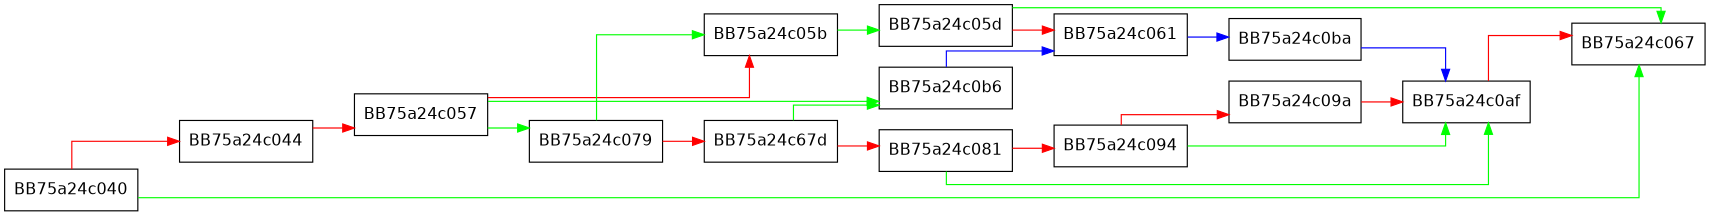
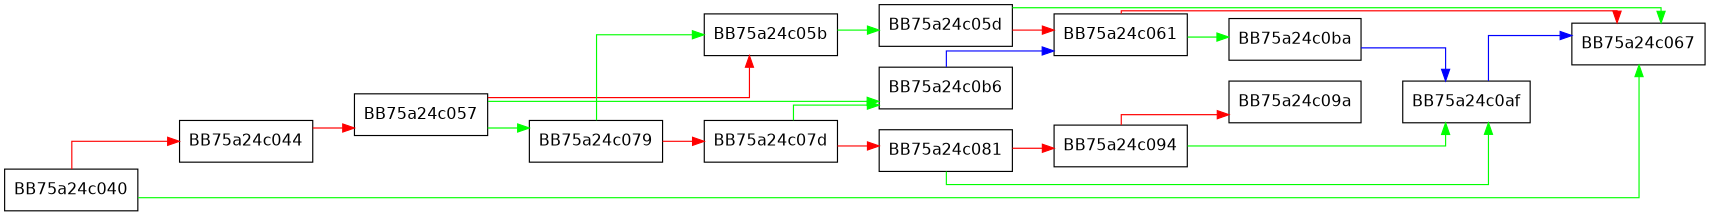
edge "BB75a24c061" -> "BB75a24c067": added
edge "BB75a24c0af" -> "BB75a24c067": color red -> blue
edge "BB75a24c061" -> "BB75a24c0ba": color blue -> green
edge "BB75a24c09a" -> "BB75a24c0af": removed
node "BB75a24c67d": label "BB75a24c67d" -> "BB75a24c07d"
